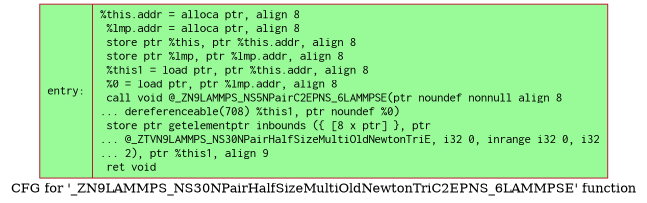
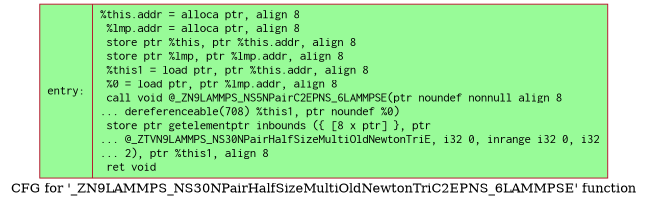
node "entry:": text "... 2), ptr %this1, align 9" -> "... 2), ptr %this1, align 8"
